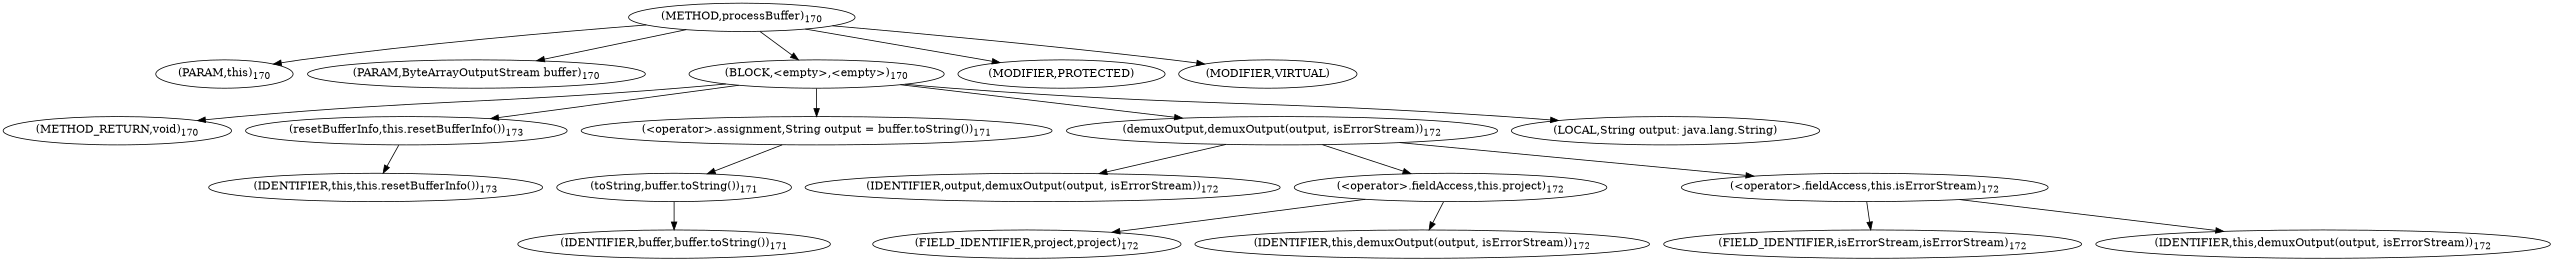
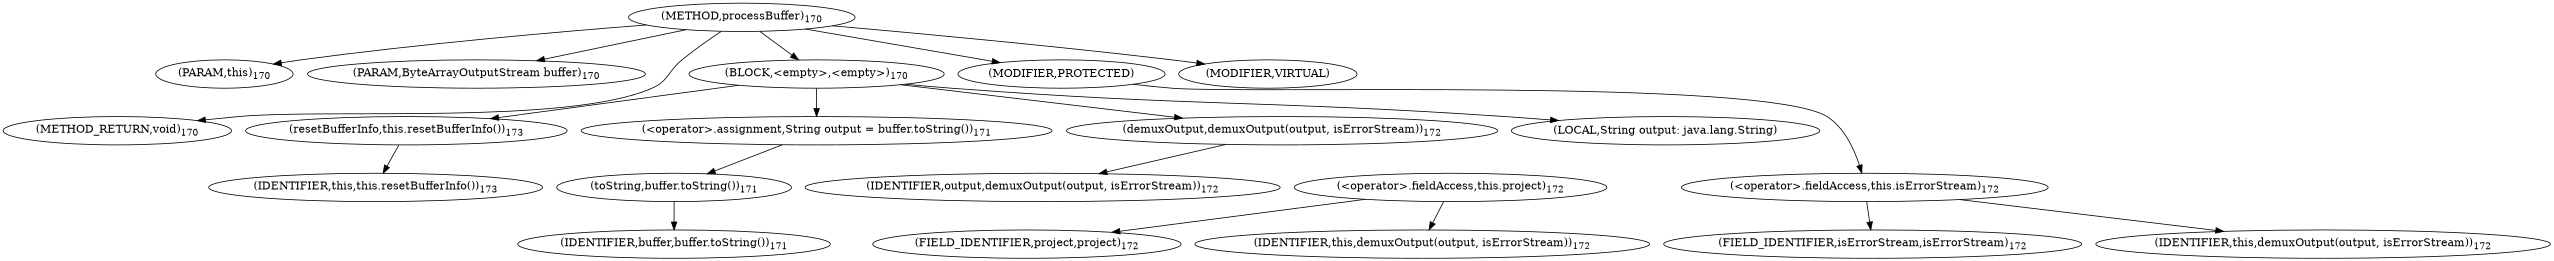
edge "(BLOCK,<empty>,<empty>)" -> "(METHOD_RETURN,void)": now "(METHOD,processBuffer)" -> "(METHOD_RETURN,void)"
edge "(demuxOutput,demuxOutput(output, isErrorStream))" -> "(<operator>.fieldAccess,this.project)": removed
edge "(demuxOutput,demuxOutput(output, isErrorStream))" -> "(<operator>.fieldAccess,this.isErrorStream)": now "(MODIFIER,PROTECTED)" -> "(<operator>.fieldAccess,this.isErrorStream)"
